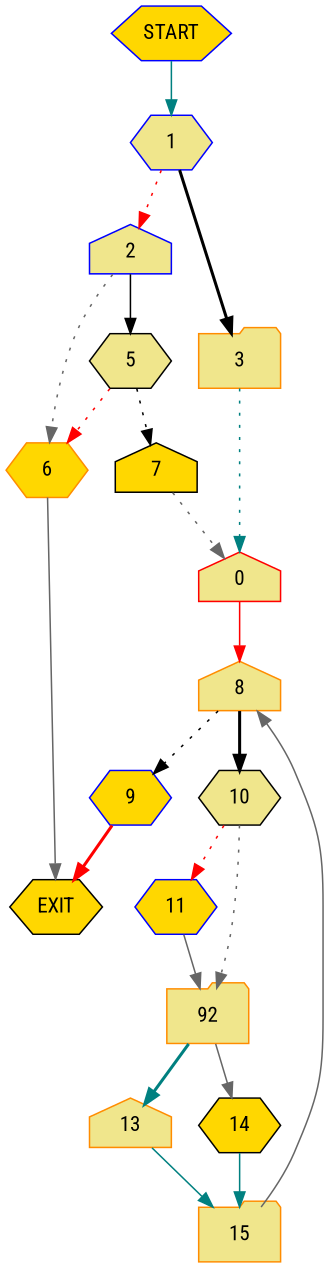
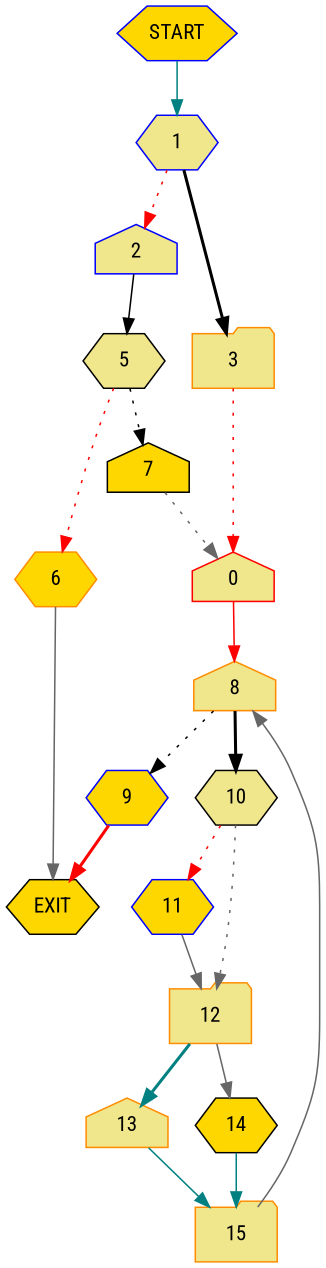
edge "2" -> "6": removed
edge "3" -> "0": color teal -> red
node "92": label "92" -> "12"
